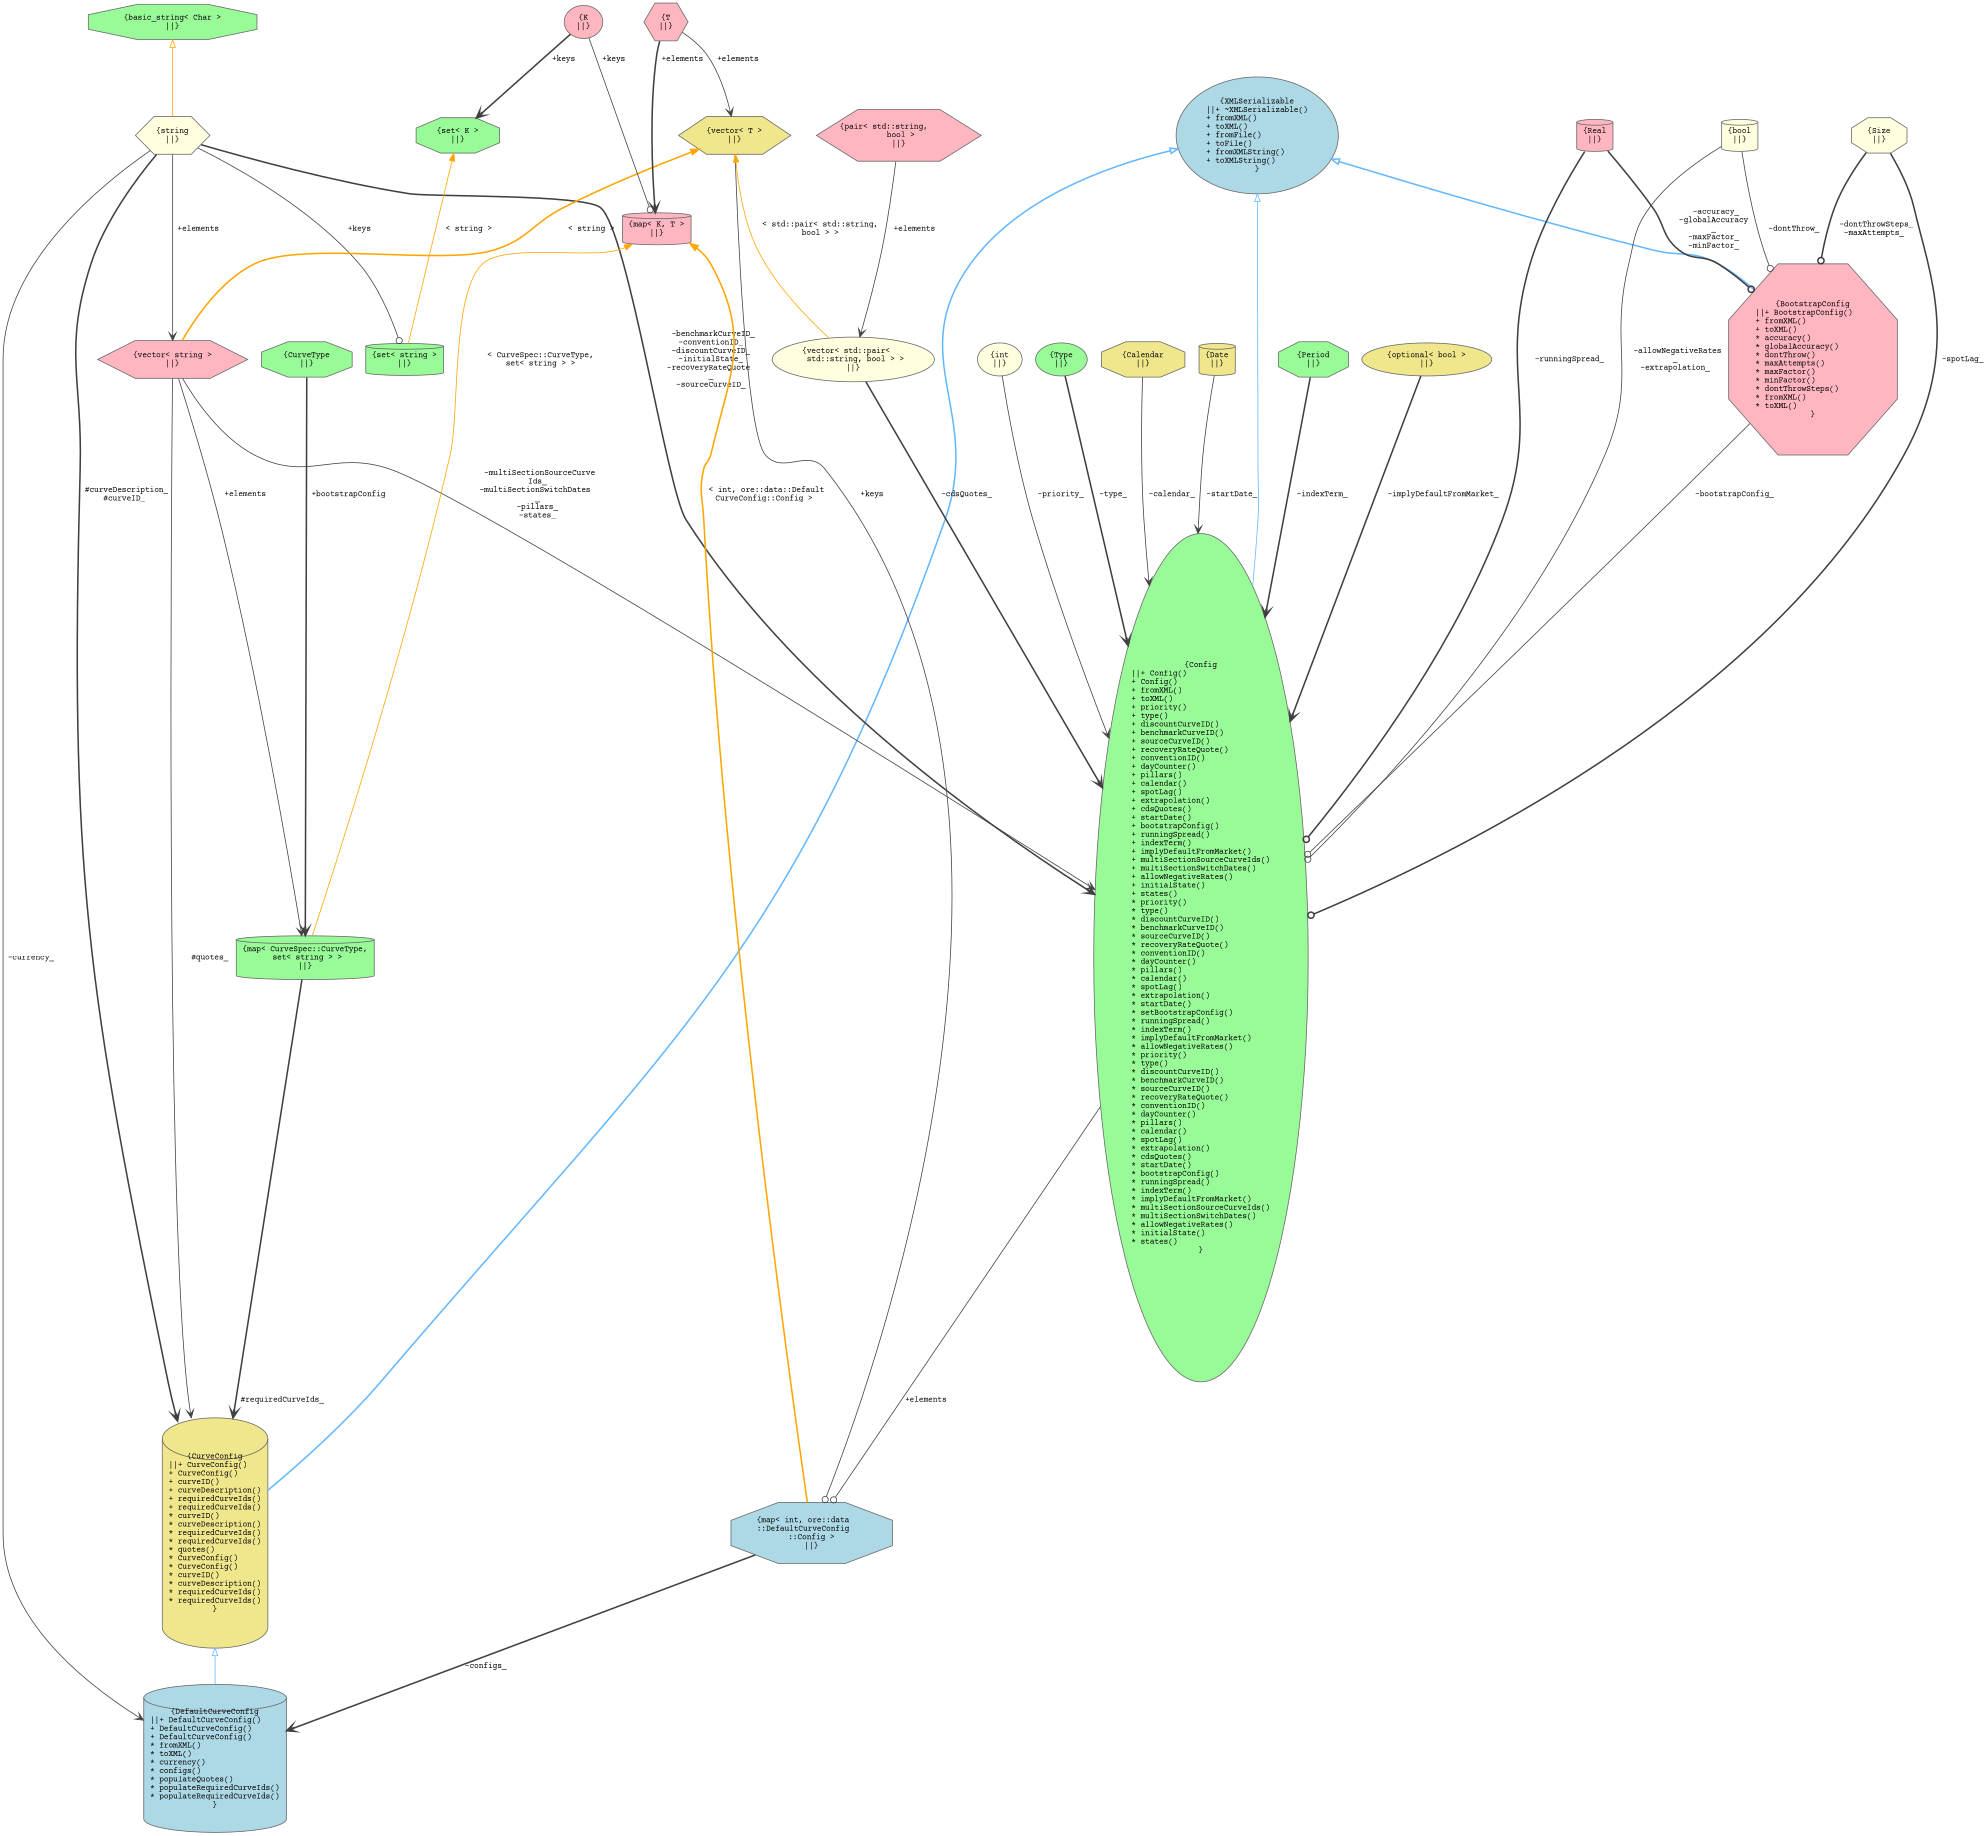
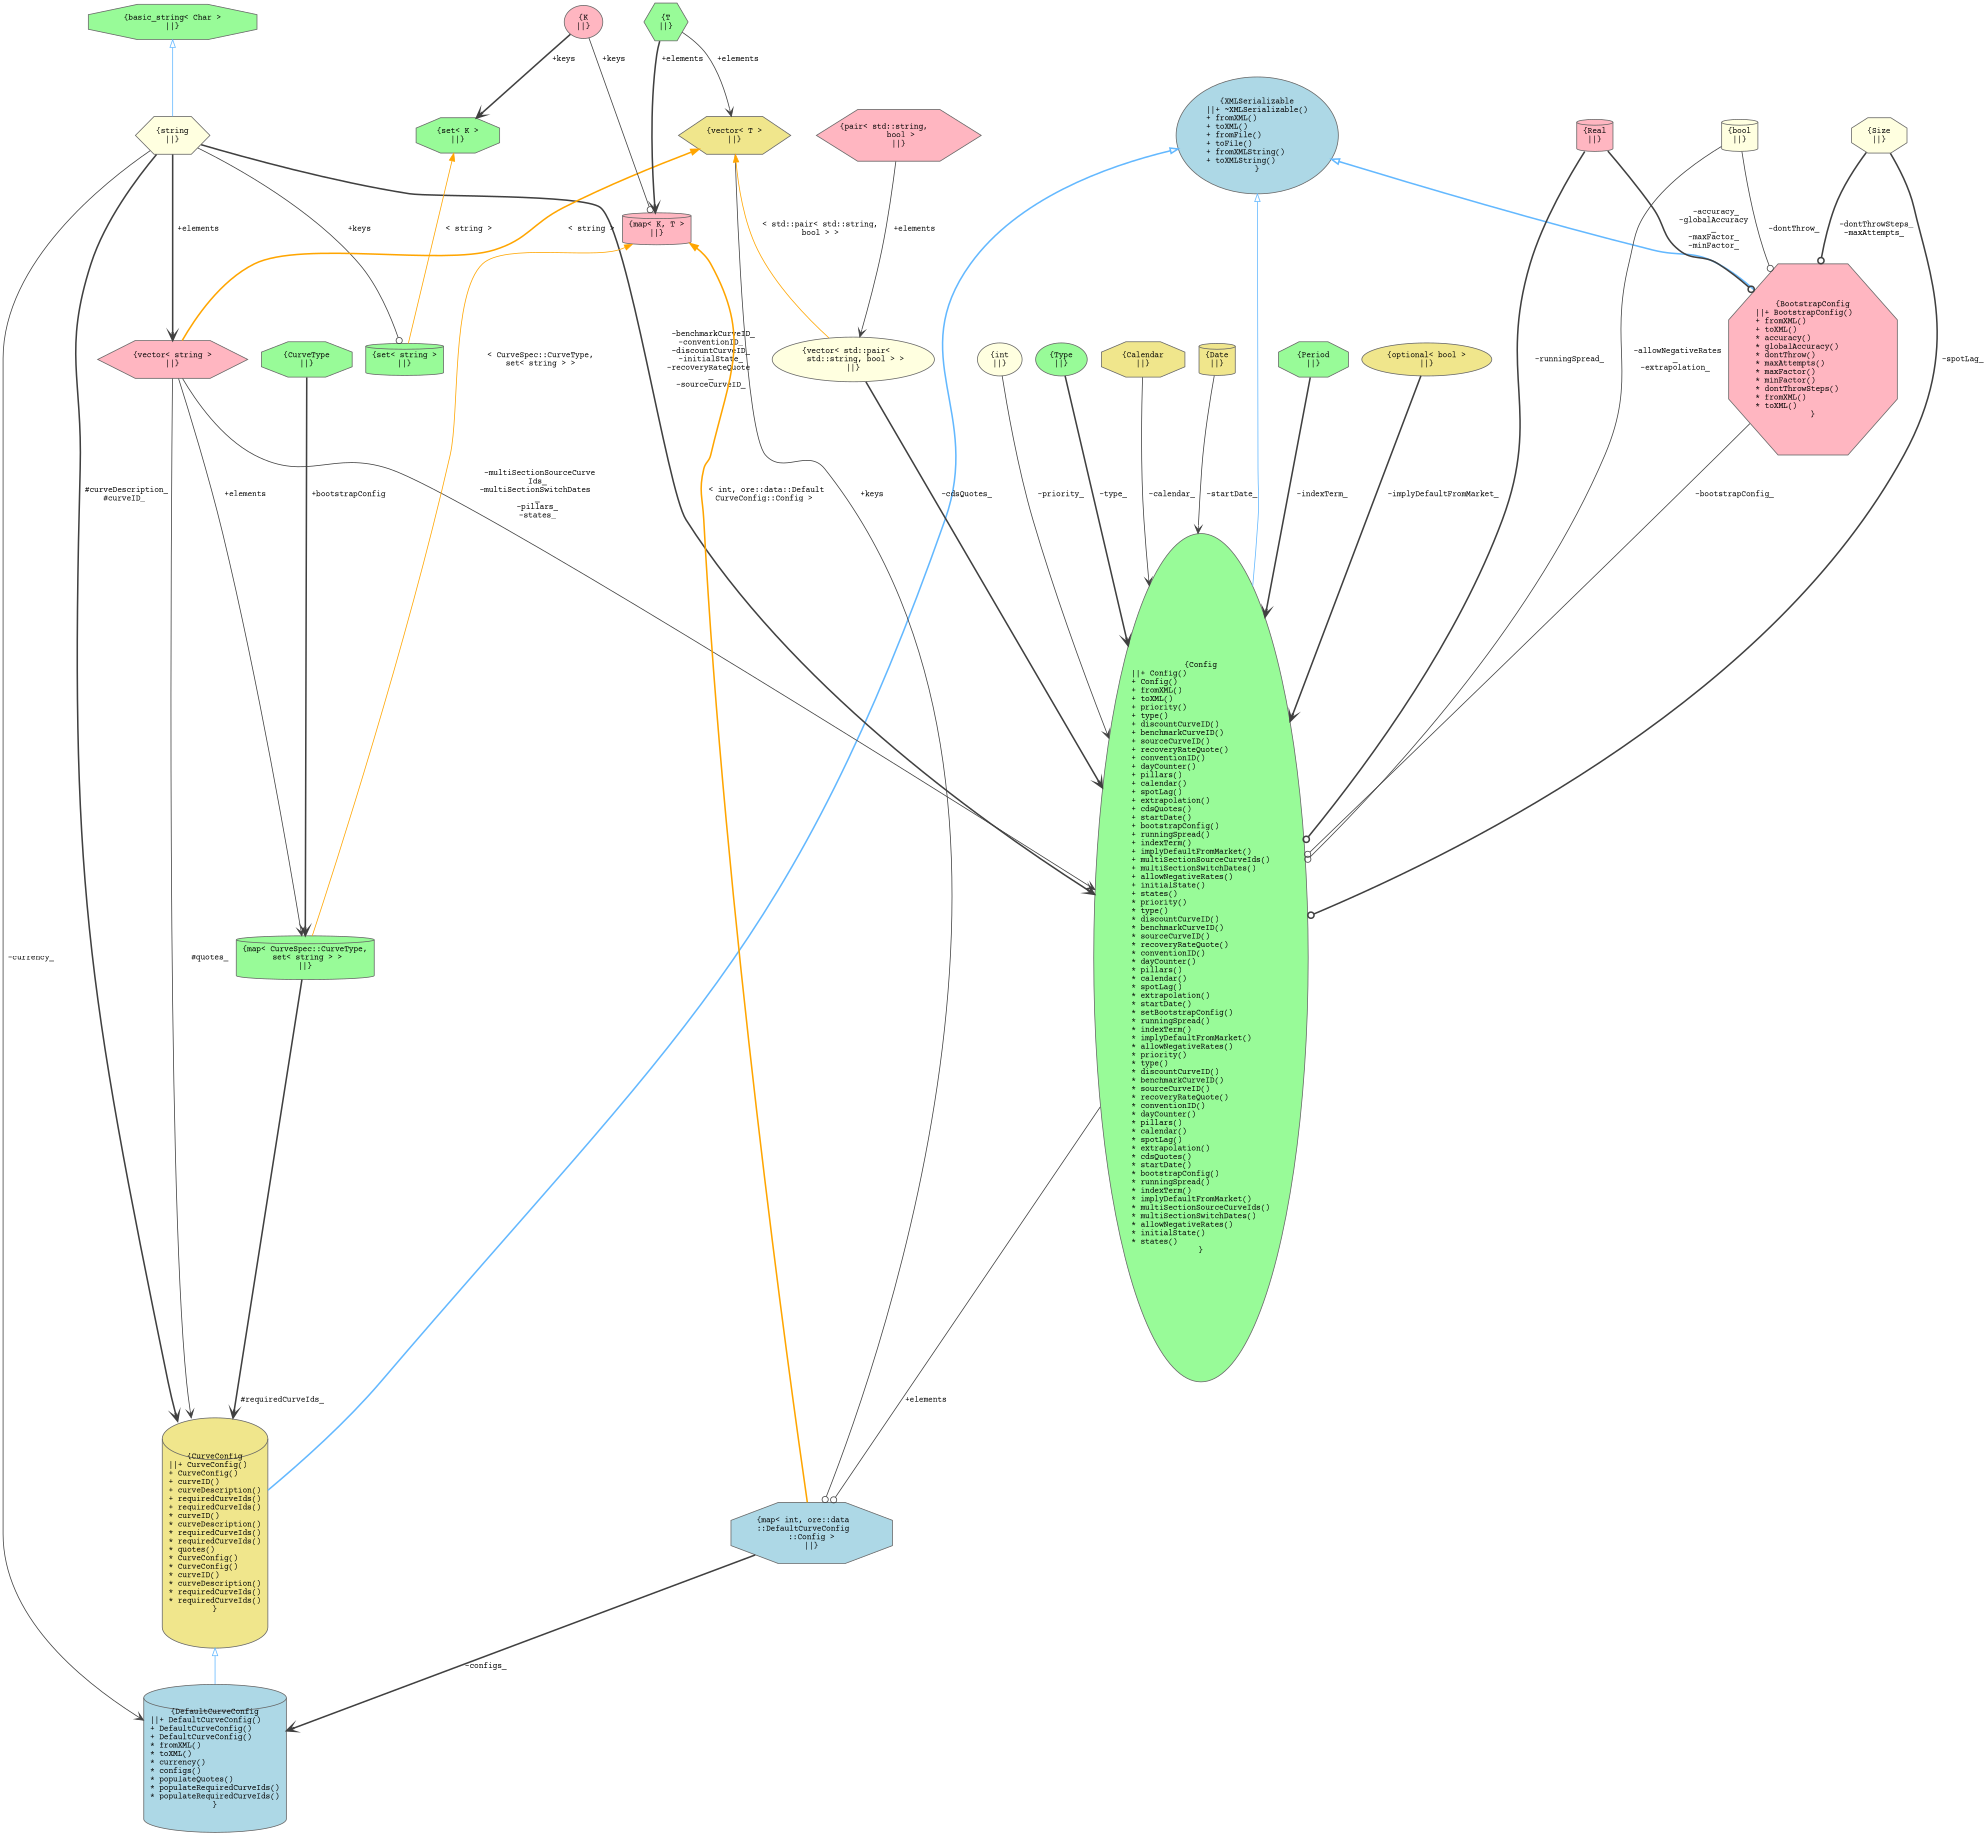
node "{T ||}": fillcolor lightpink -> palegreen
edge "{string ||}" -> "{basic_string< Char > ||}": color orange -> steelblue1
edge "{string ||}" -> "{vector< string > ||}": style solid -> bold
